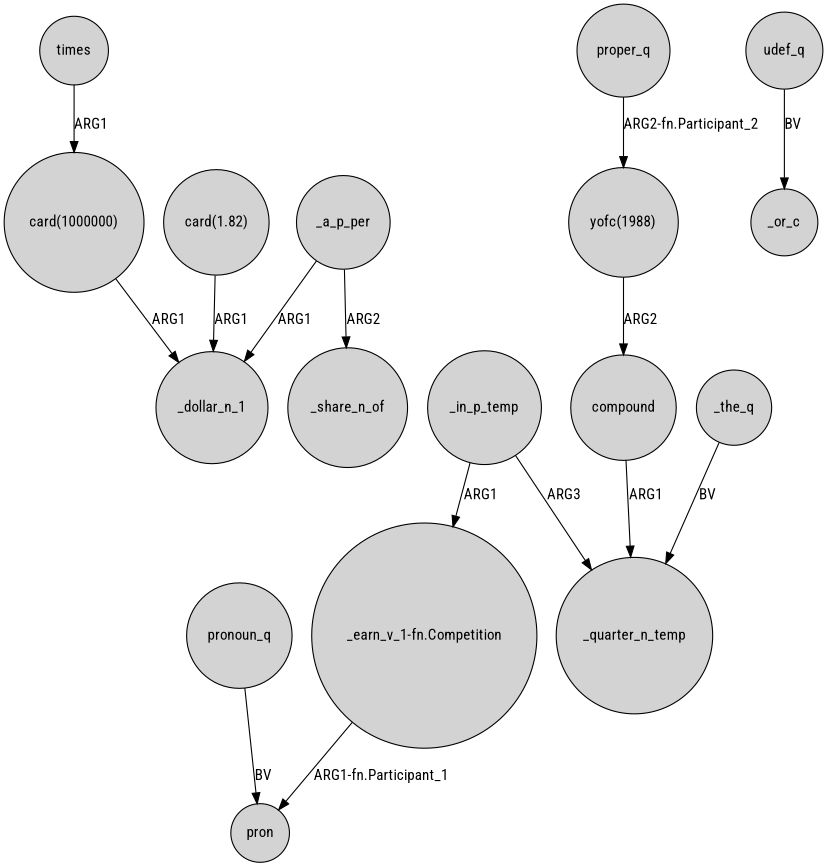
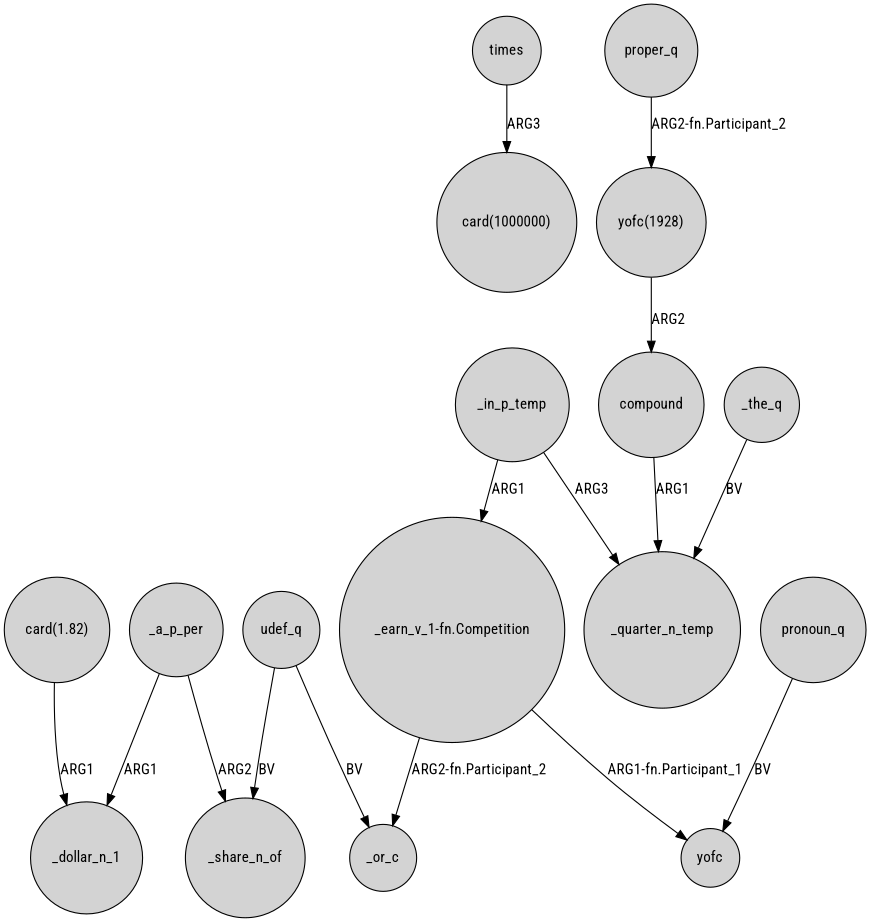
edge "times" -> "card(1000000)": label "ARG1" -> "ARG3"
node "yofc(1988)": label "yofc(1988)" -> "yofc(1928)"
edge "card(1000000)" -> "_dollar_n_1": removed, label "ARG1"
edge "udef_q" -> "_share_n_of": added, label "BV"
edge "_earn_v_1-fn.Competition" -> "_or_c": added, label "ARG2-fn.Participant_2"
node "pron": label "pron" -> "yofc"
